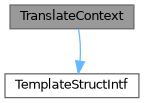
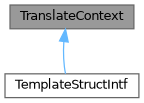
edge "TranslateContext" -> "TemplateStructIntf": reversed
